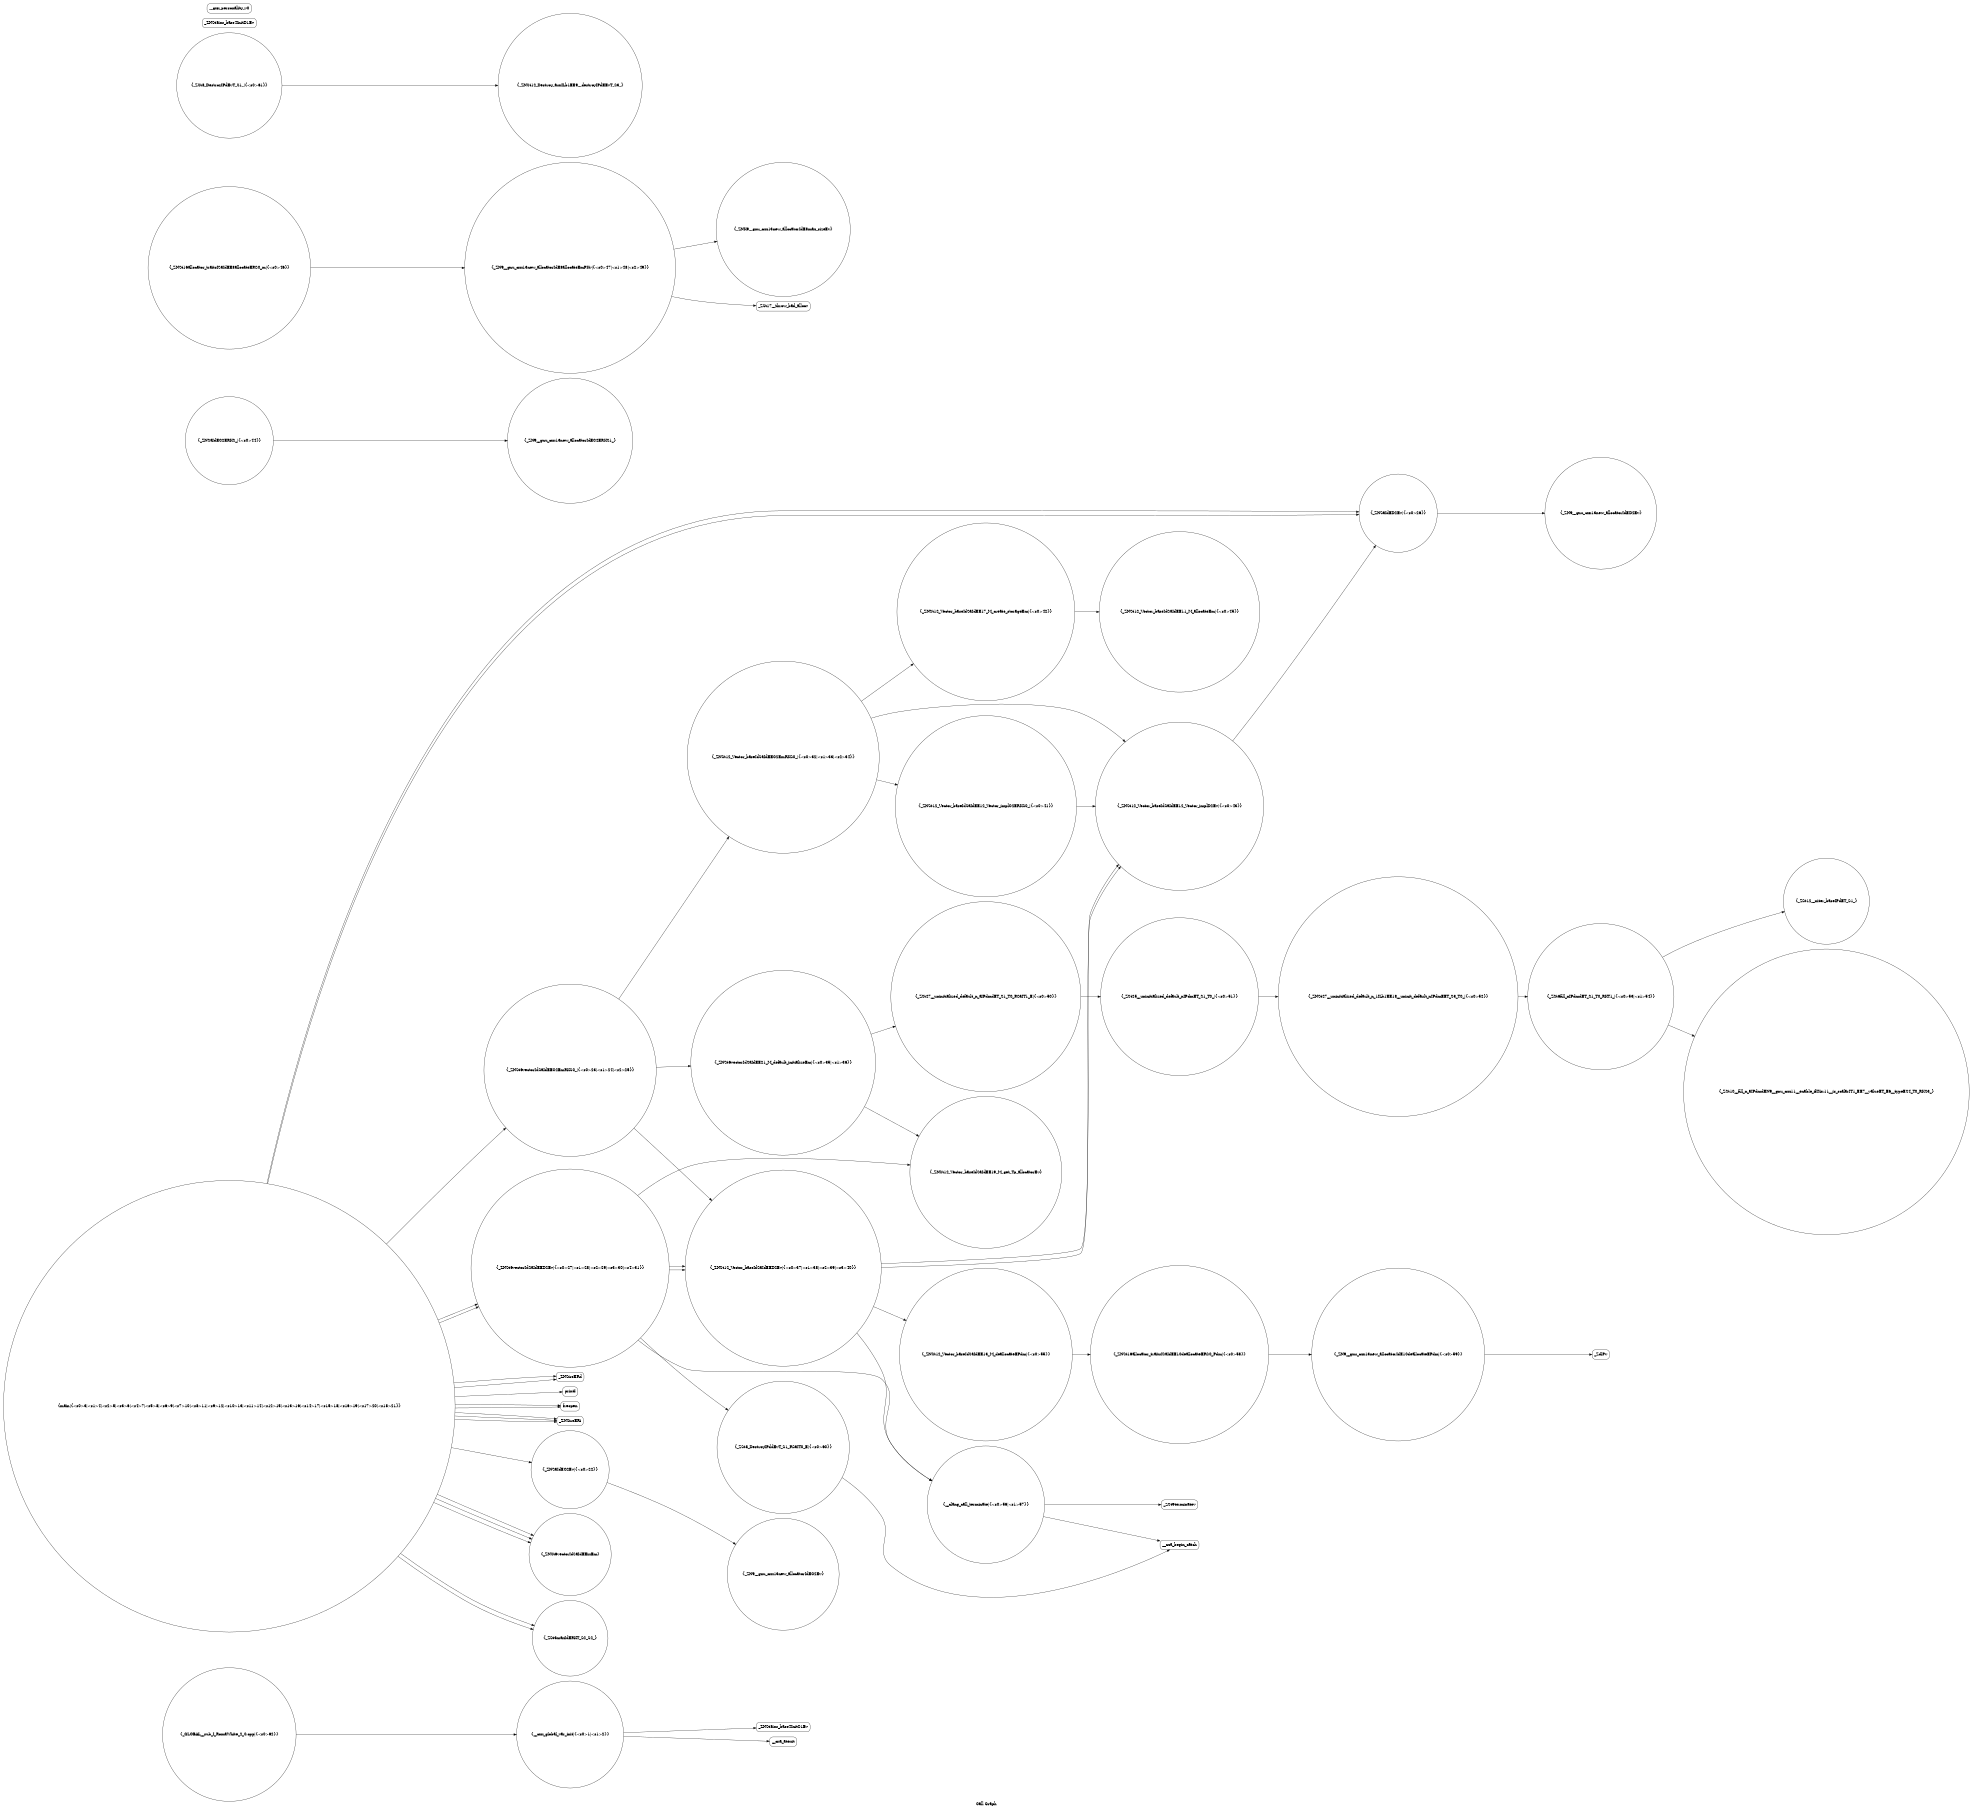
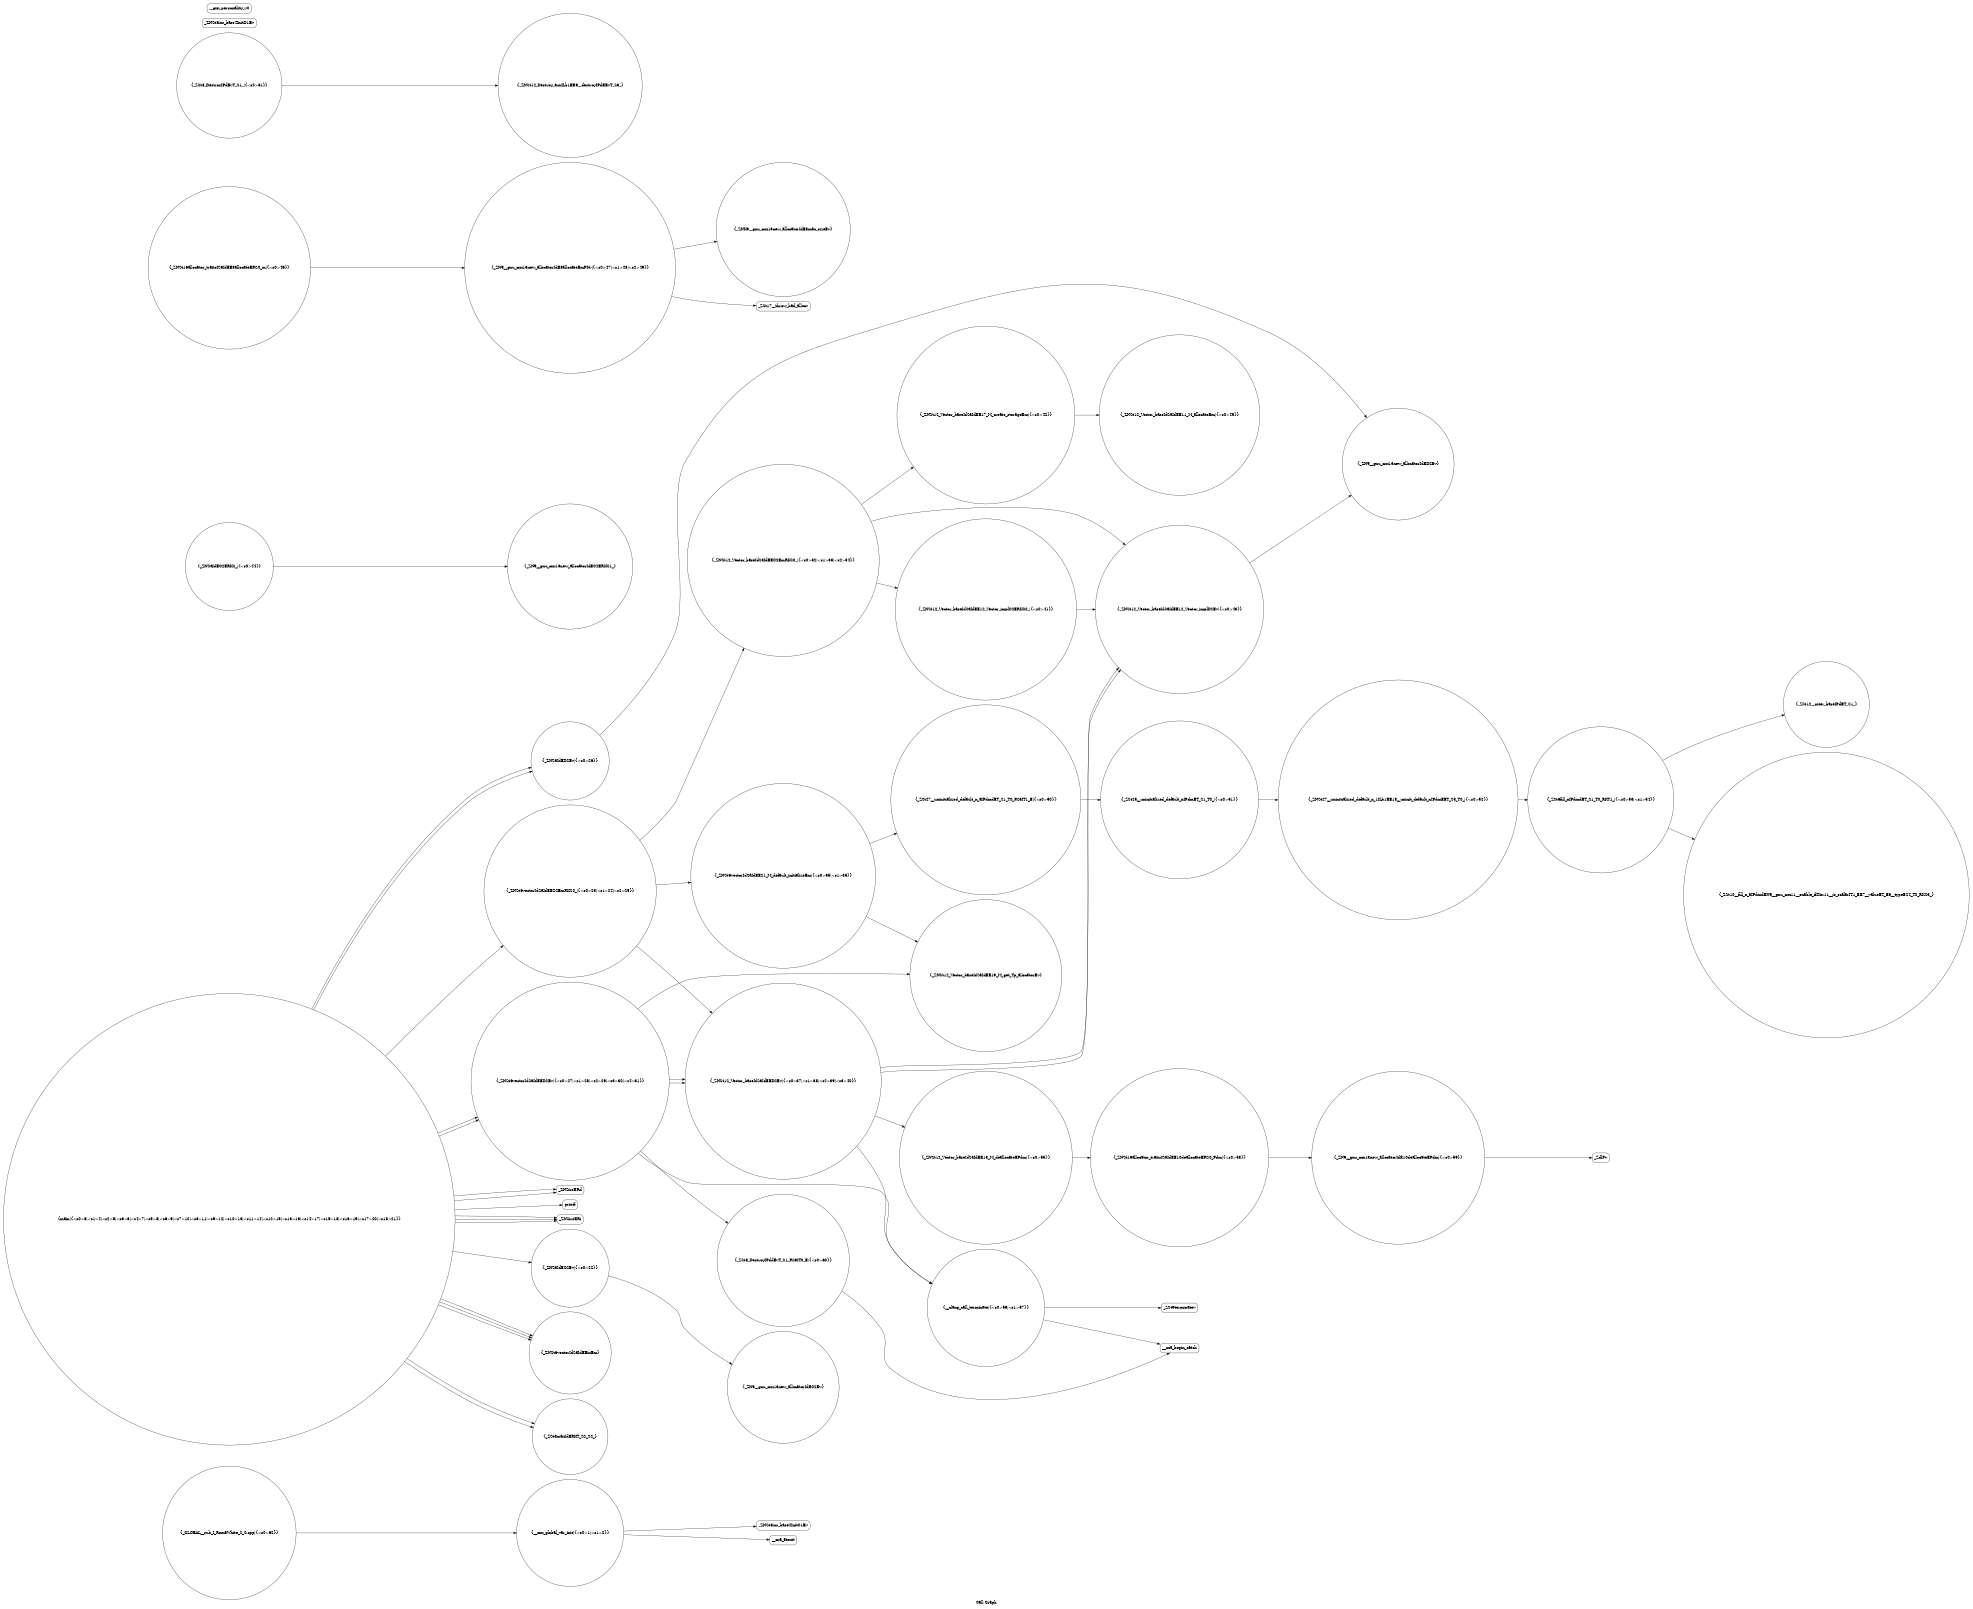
edge "{_ZNSt12_Vector_baseIdSaIdEE12_Vector_implD2Ev|{<s0>43}}" -> "{_ZNSaIdED2Ev|{<s0>26}}": now "{_ZNSt12_Vector_baseIdSaIdEE12_Vector_implD2Ev|{<s0>43}}" -> "{_ZN9__gnu_cxx13new_allocatorIdED2Ev}"
node "freopen": removed
